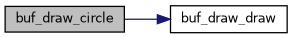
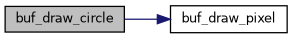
node "buf_draw_draw": label "buf_draw_draw" -> "buf_draw_pixel"
